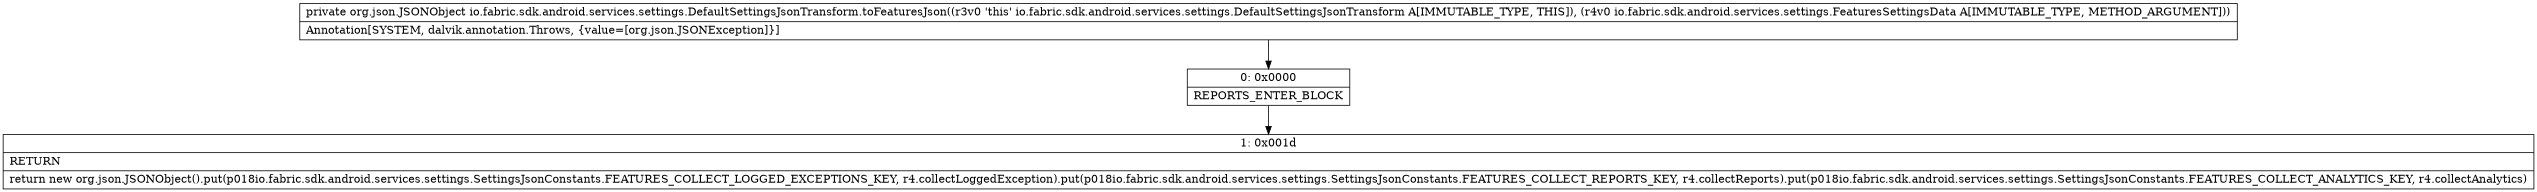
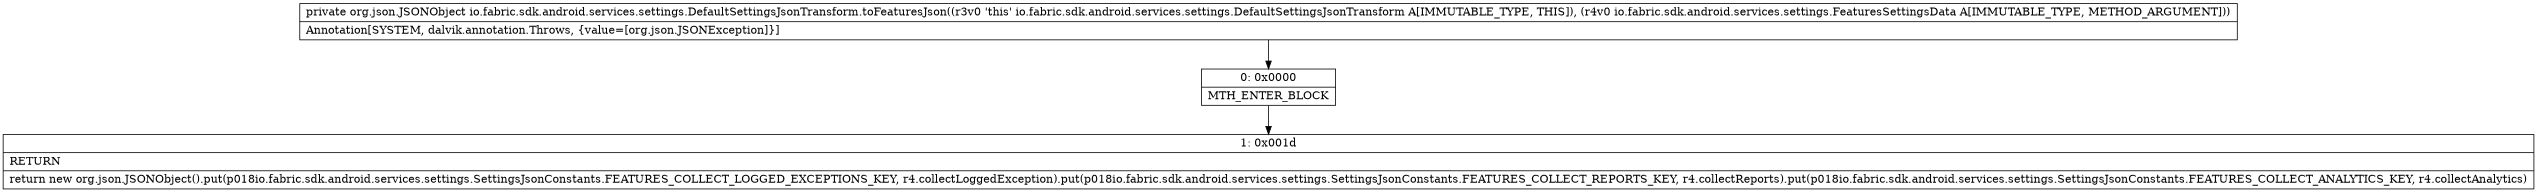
node "0: 0x0000": text "REPORTS_ENTER_BLOCK" -> "MTH_ENTER_BLOCK"
